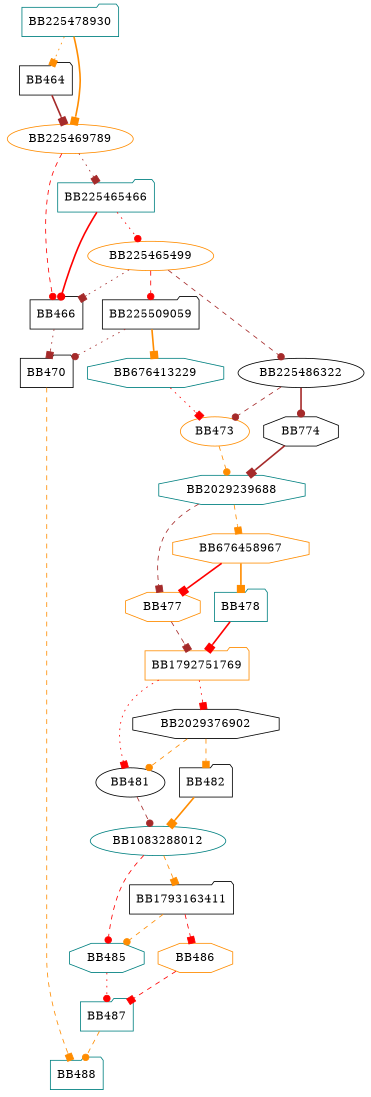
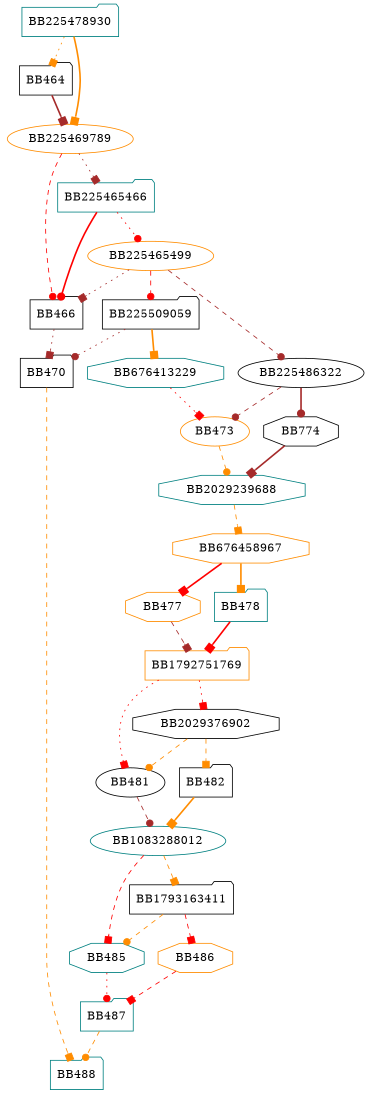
edge "BB2029239688" -> "BB477": removed
edge "BB1083288012" -> "BB485": arrowhead dot -> box
